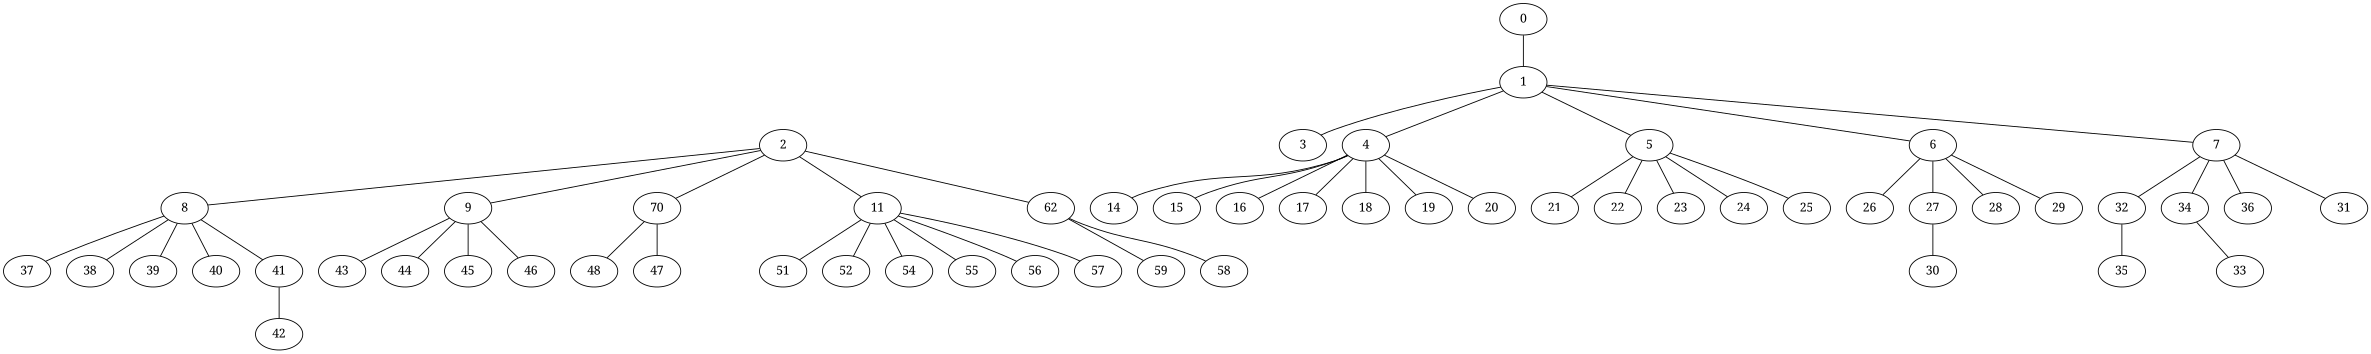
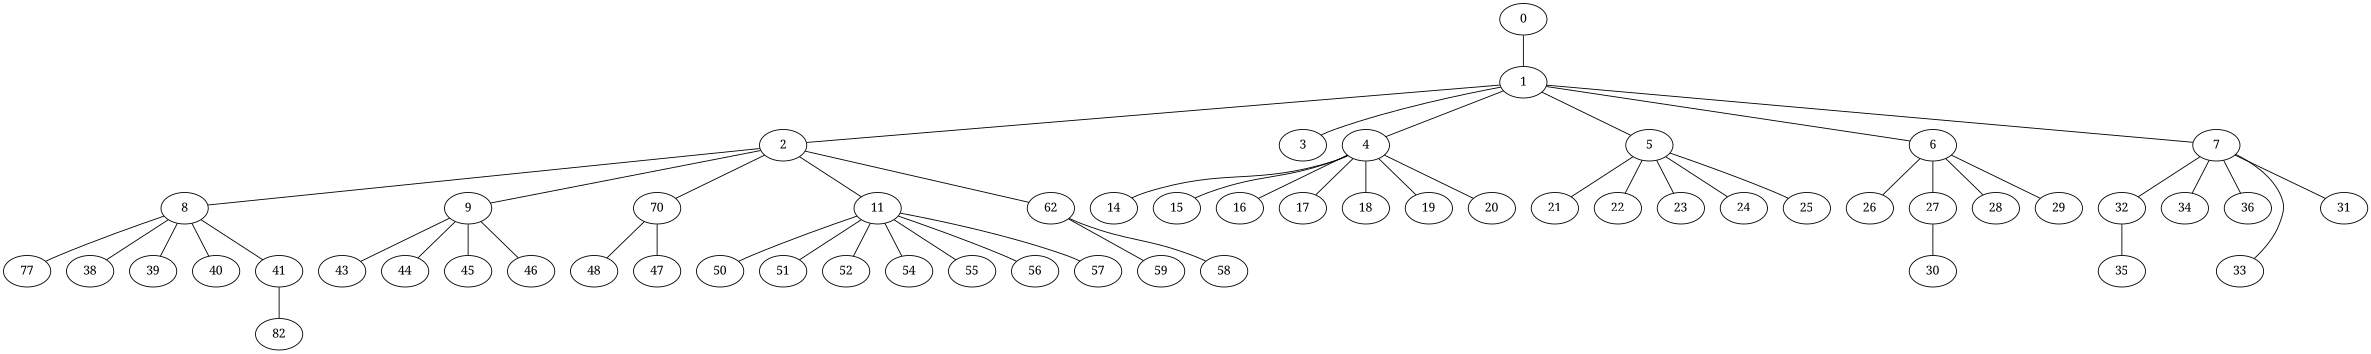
edge "1" -- "2": added
edge "34" -- "33": now "7" -- "33"
node "37": label "37" -> "77"
node "50": added
node "42": label "42" -> "82"
